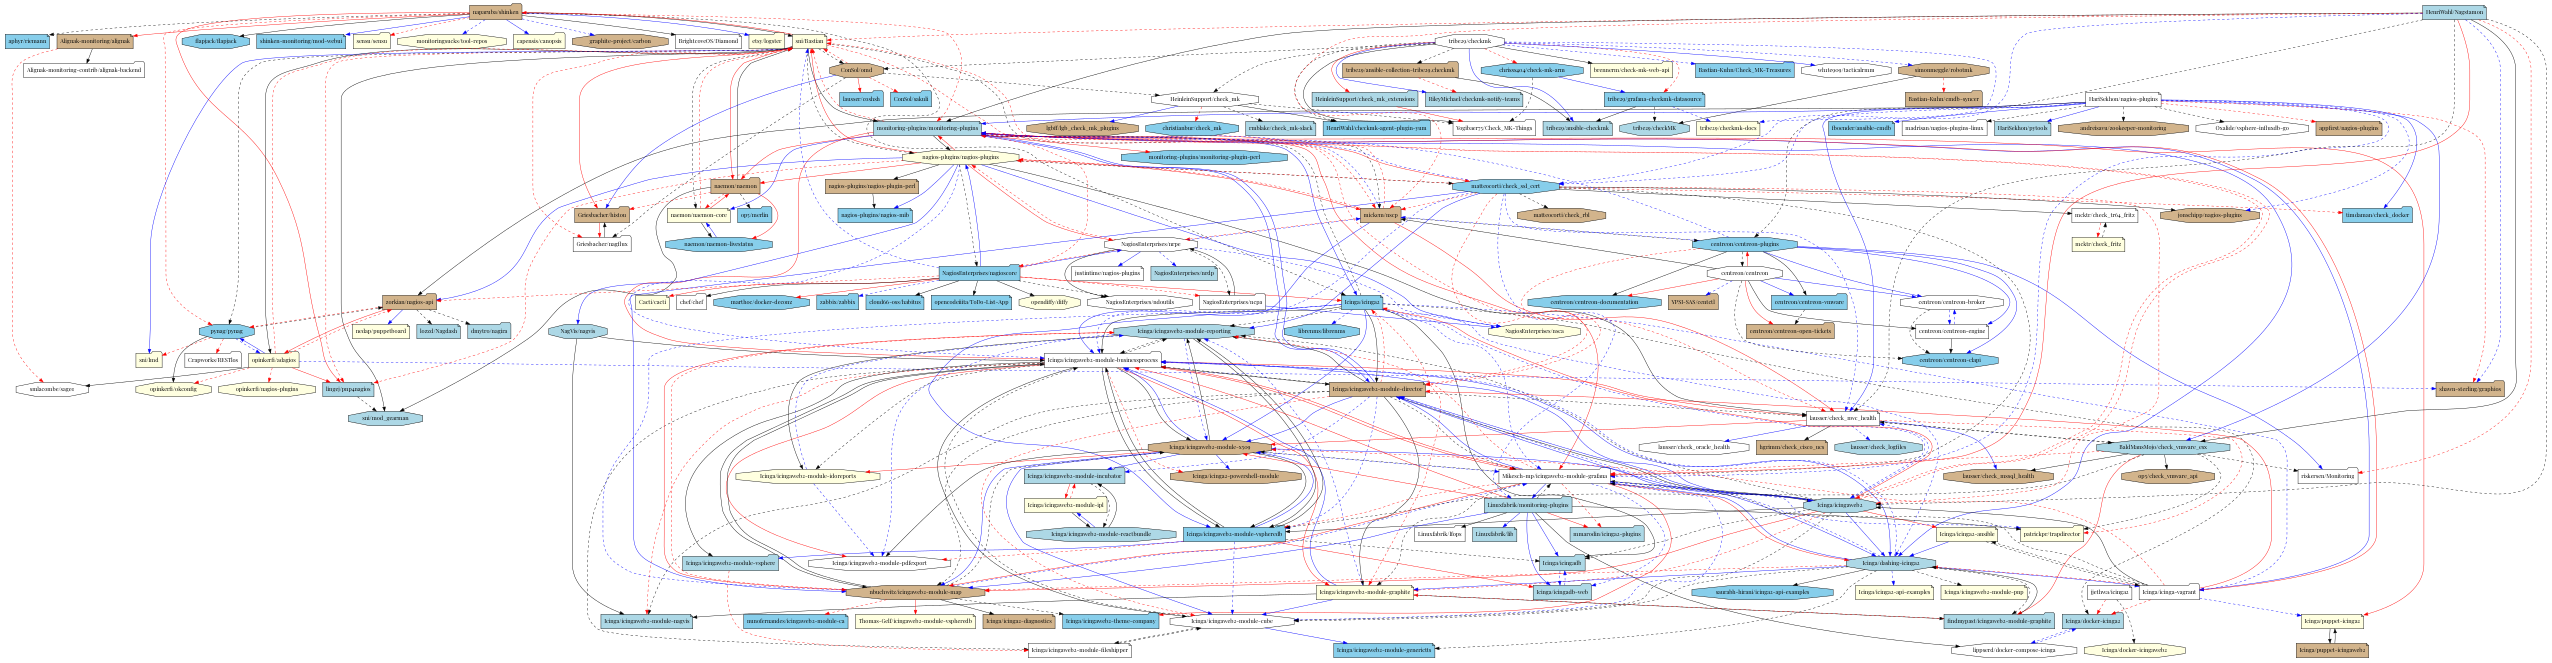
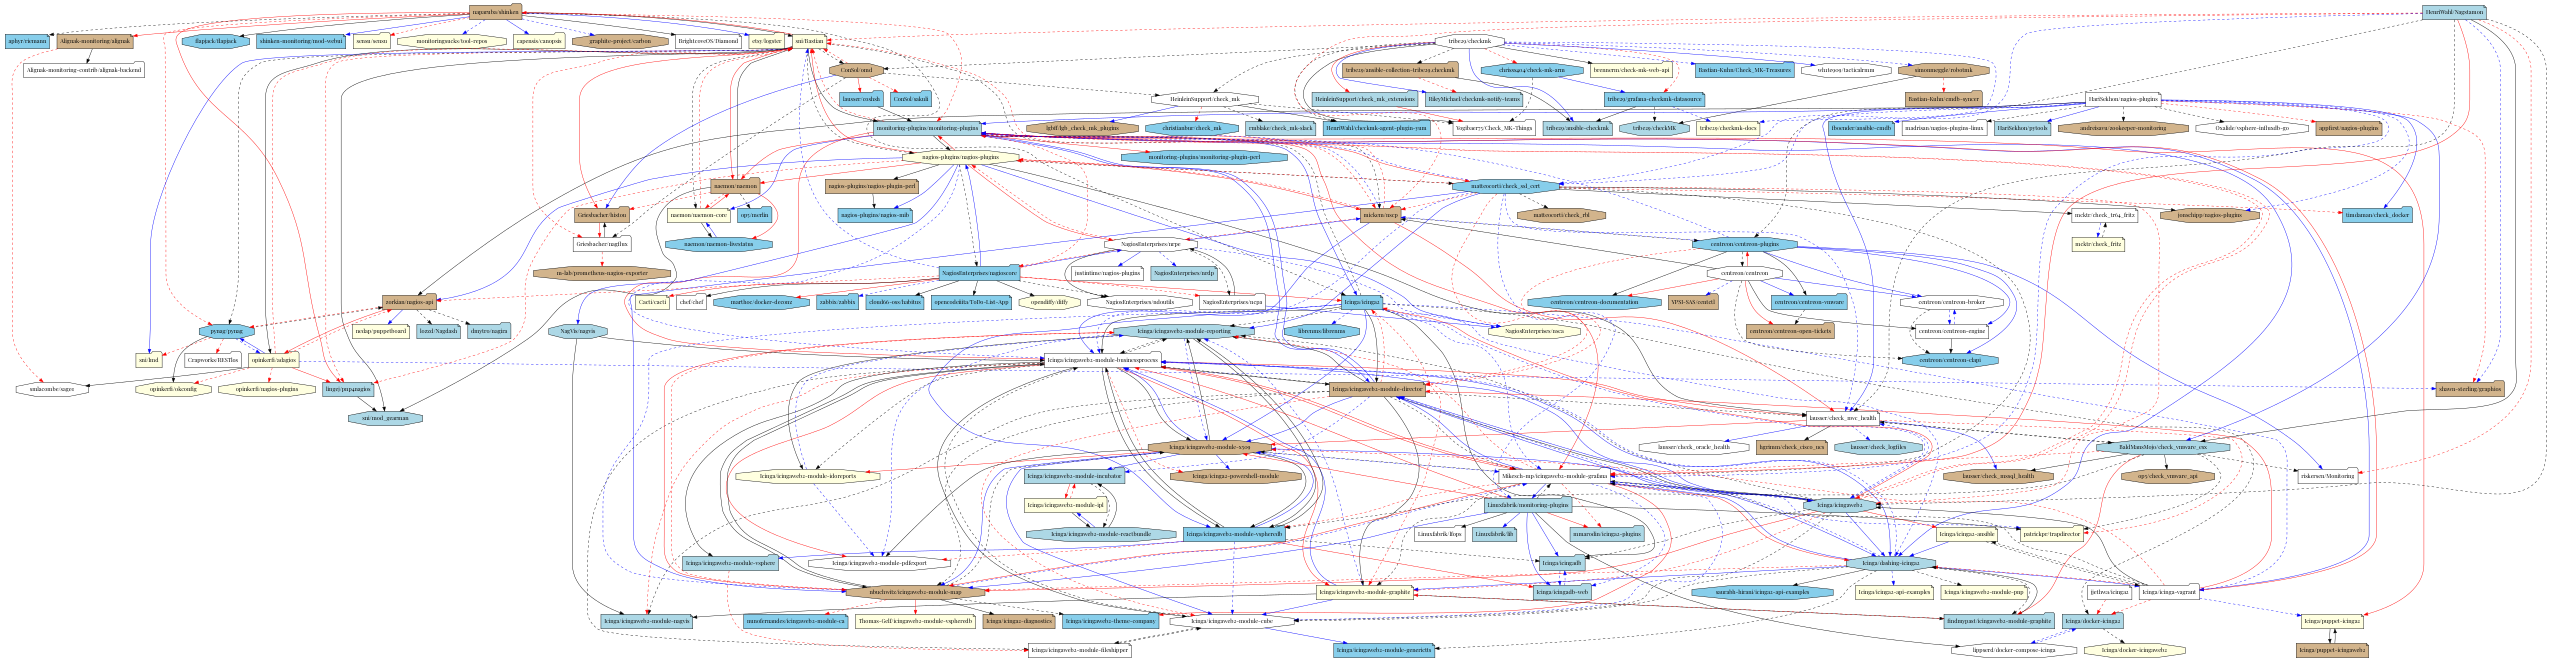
edge "HenriWahl/Nagstamon" -> "monitoring-plugins/monitoring-plugins": now "lausser/coshsh" -> "monitoring-plugins/monitoring-plugins"
edge "sni/Bastian" -> "lausser/check_nwc_health": removed
edge "mcktr/check_tr64_fritz" -> "mcktr/check_fritz": color red -> blue
edge "NagiosEnterprises/nrpe" -> "mickem/nscp": style dashed -> solid
node "m-lab/prometheus-nagios-exporter": added
edge "lingej/pnp4nagios" -> "sni/mod_gearman": style dashed -> solid
edge "Icinga/icingaweb2-module-director" -> "Icinga/icingaweb2-module-vspheredb": removed
edge "Icinga/icingaweb2" -> "Icinga/icingaweb2-module-vspheredb": removed
edge "jjethwa/icinga2" -> "Icinga/docker-icingaweb2": now "Icinga/docker-icinga2" -> "Icinga/docker-icingaweb2"
